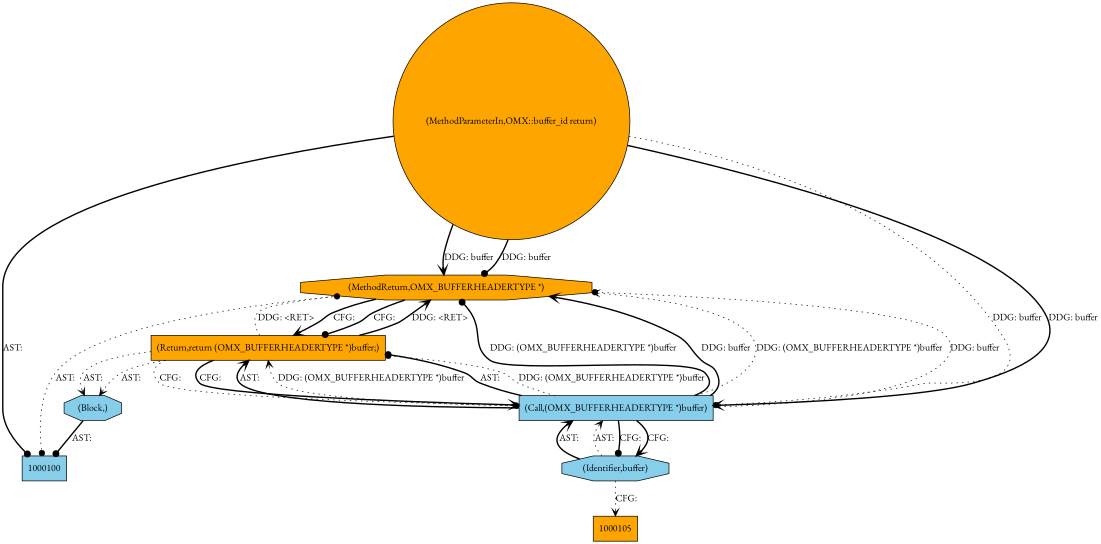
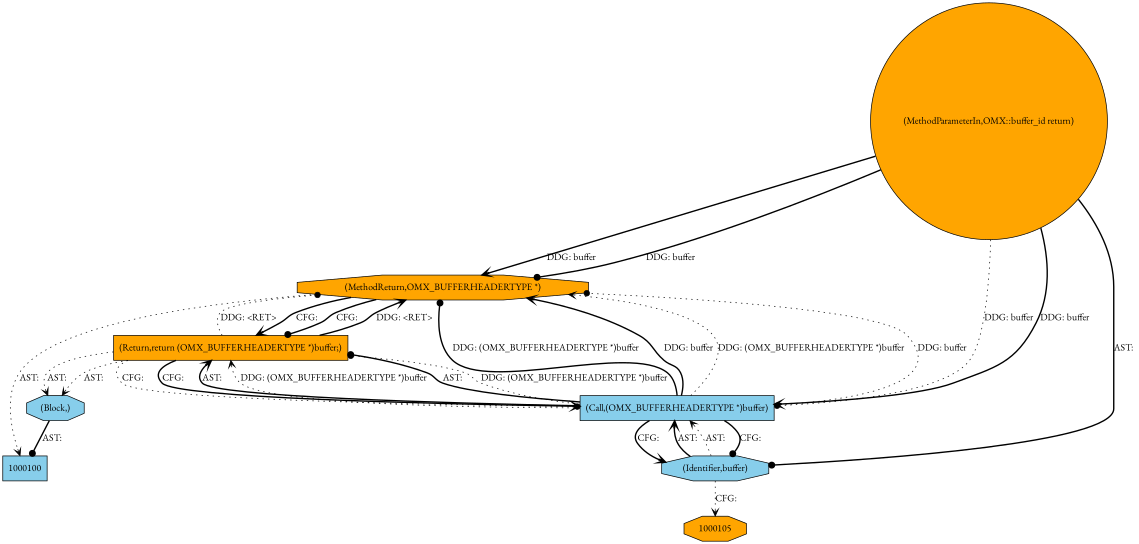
edge "(MethodParameterIn,OMX::buffer_id return)" -> "1000100": now "(MethodParameterIn,OMX::buffer_id return)" -> "(Identifier,buffer)"
edge "(MethodReturn,OMX_BUFFERHEADERTYPE *)" -> "1000100": arrowhead dot -> vee
node "1000105": shape box -> octagon
